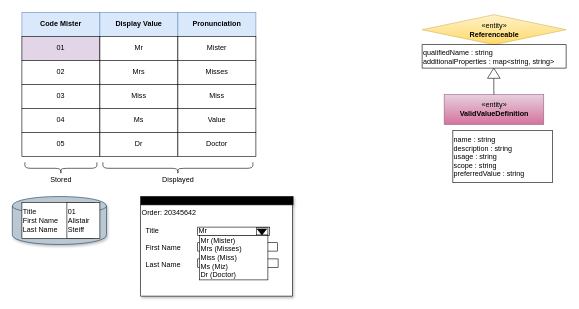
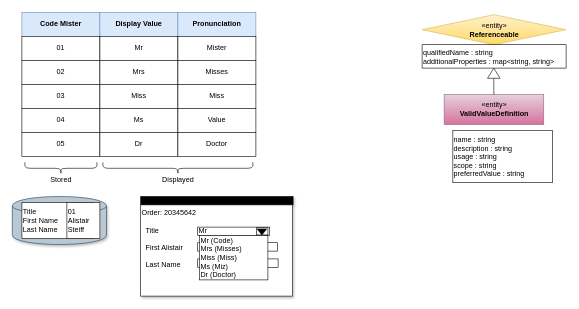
node "01": fillcolor #e1d5e7 -> #ffffff
node "Order: 20345642 Title First Name Last Name": label "Order: 20345642 Title First Name Last Name" -> "Order: 20345642 Title First Alistair Last Name"
node "Mr (Mister) Mrs (Misses) Miss (Miss) Ms (Miz) Dr (Doctor)": label "Mr (Mister) Mrs (Misses) Miss (Miss) Ms (Miz) Dr (Doctor)" -> "Mr (Code) Mrs (Misses) Miss (Miss) Ms (Miz) Dr (Doctor)"
